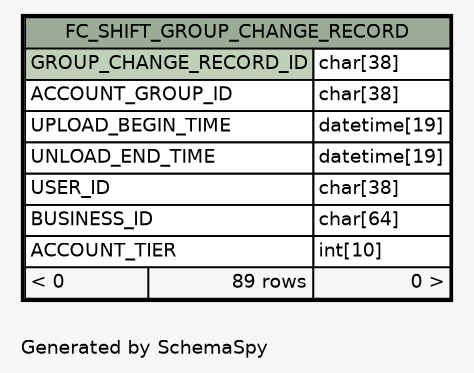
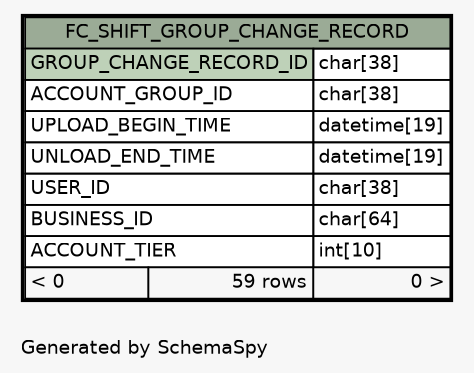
node "FC_SHIFT_GROUP_CHANGE_RECORD": text "89 rows" -> "59 rows"
